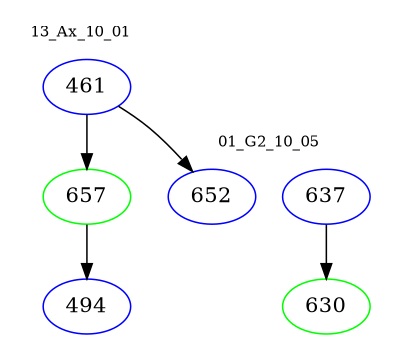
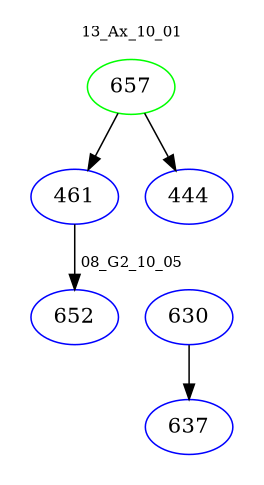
edge "461" -> "657": reversed
cluster "01_G2_10_05": label "01_G2_10_05" -> "08_G2_10_05"
edge "637" -> "630": reversed
node "494": label "494" -> "444"
node "630": color green -> blue
